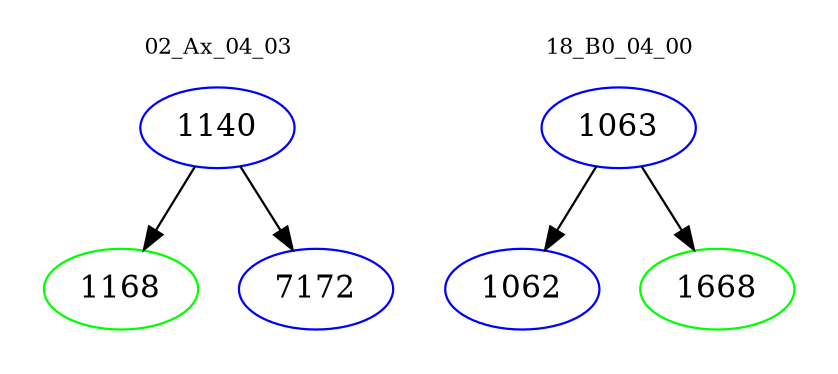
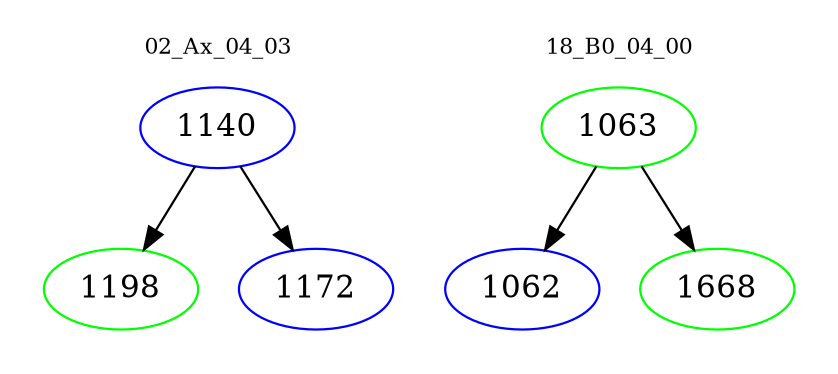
node "1063": color blue -> green
node "1168": label "1168" -> "1198"
node "7172": label "7172" -> "1172"
